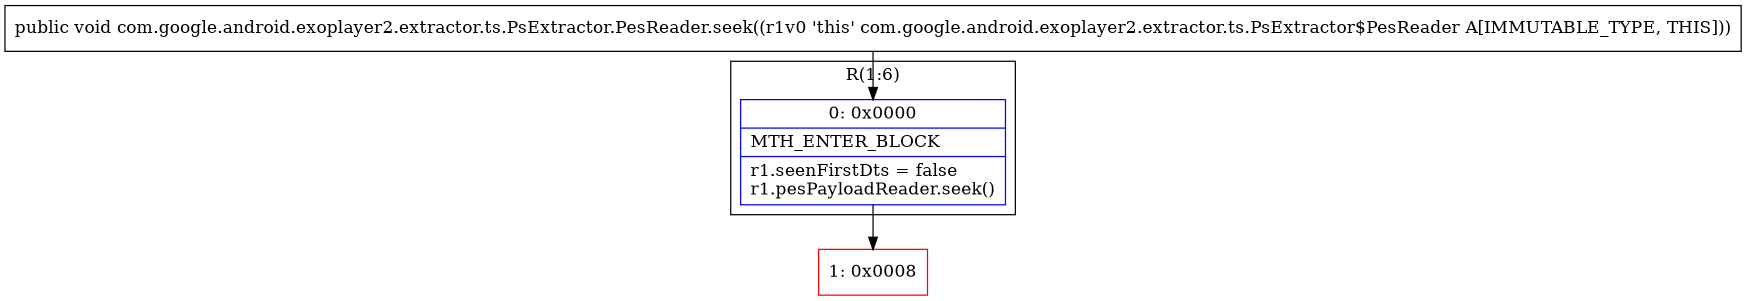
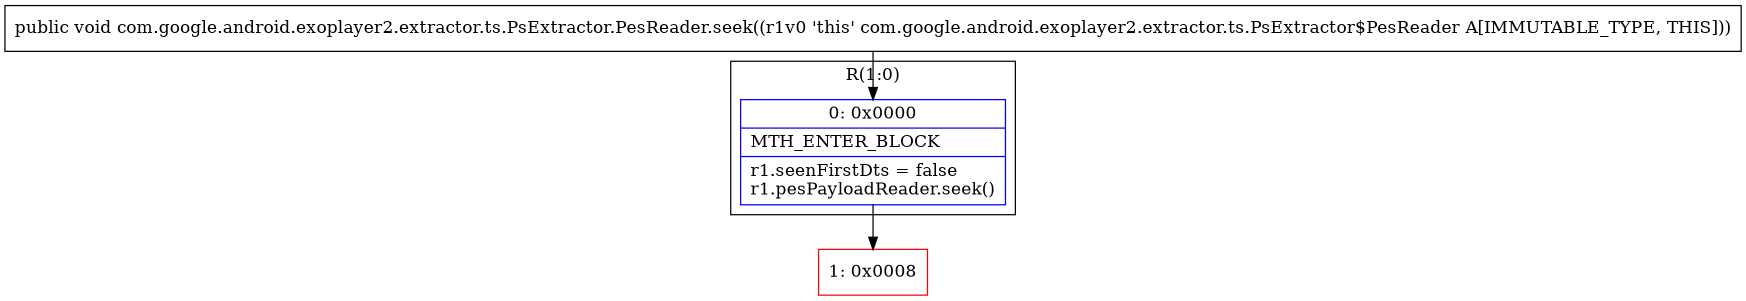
cluster "R(1:6)": label "R(1:6)" -> "R(1:0)"
